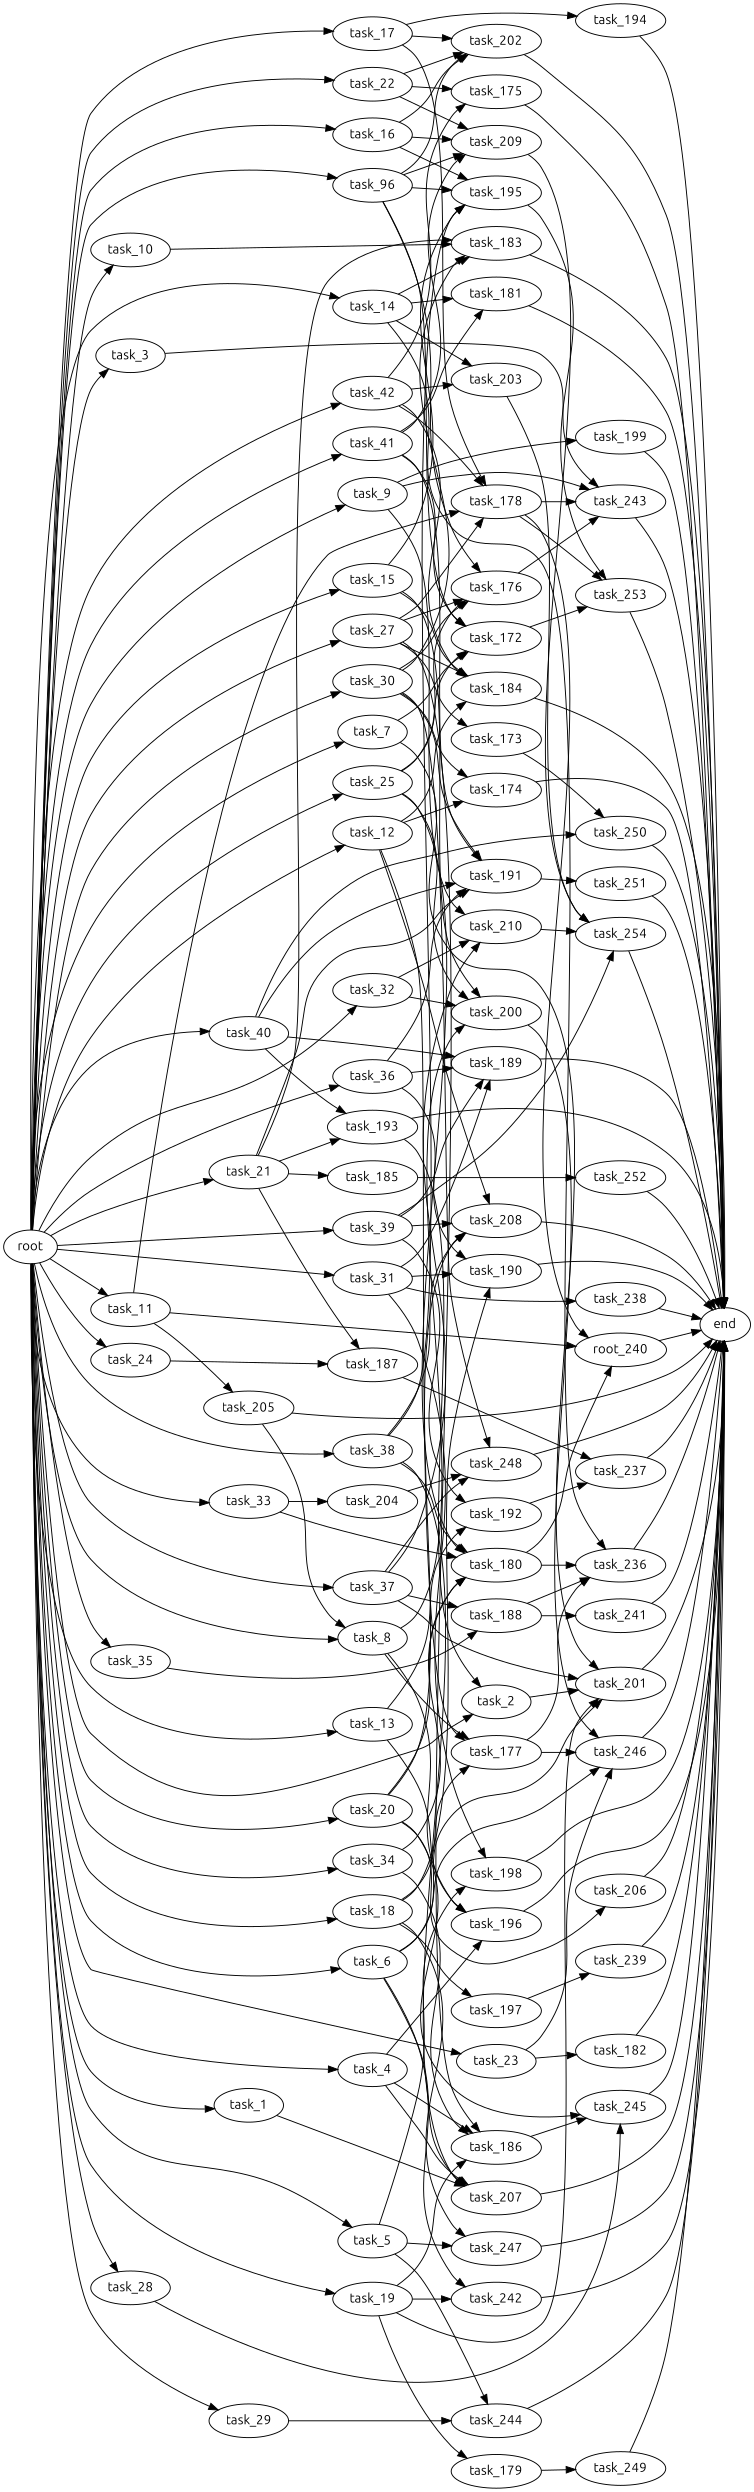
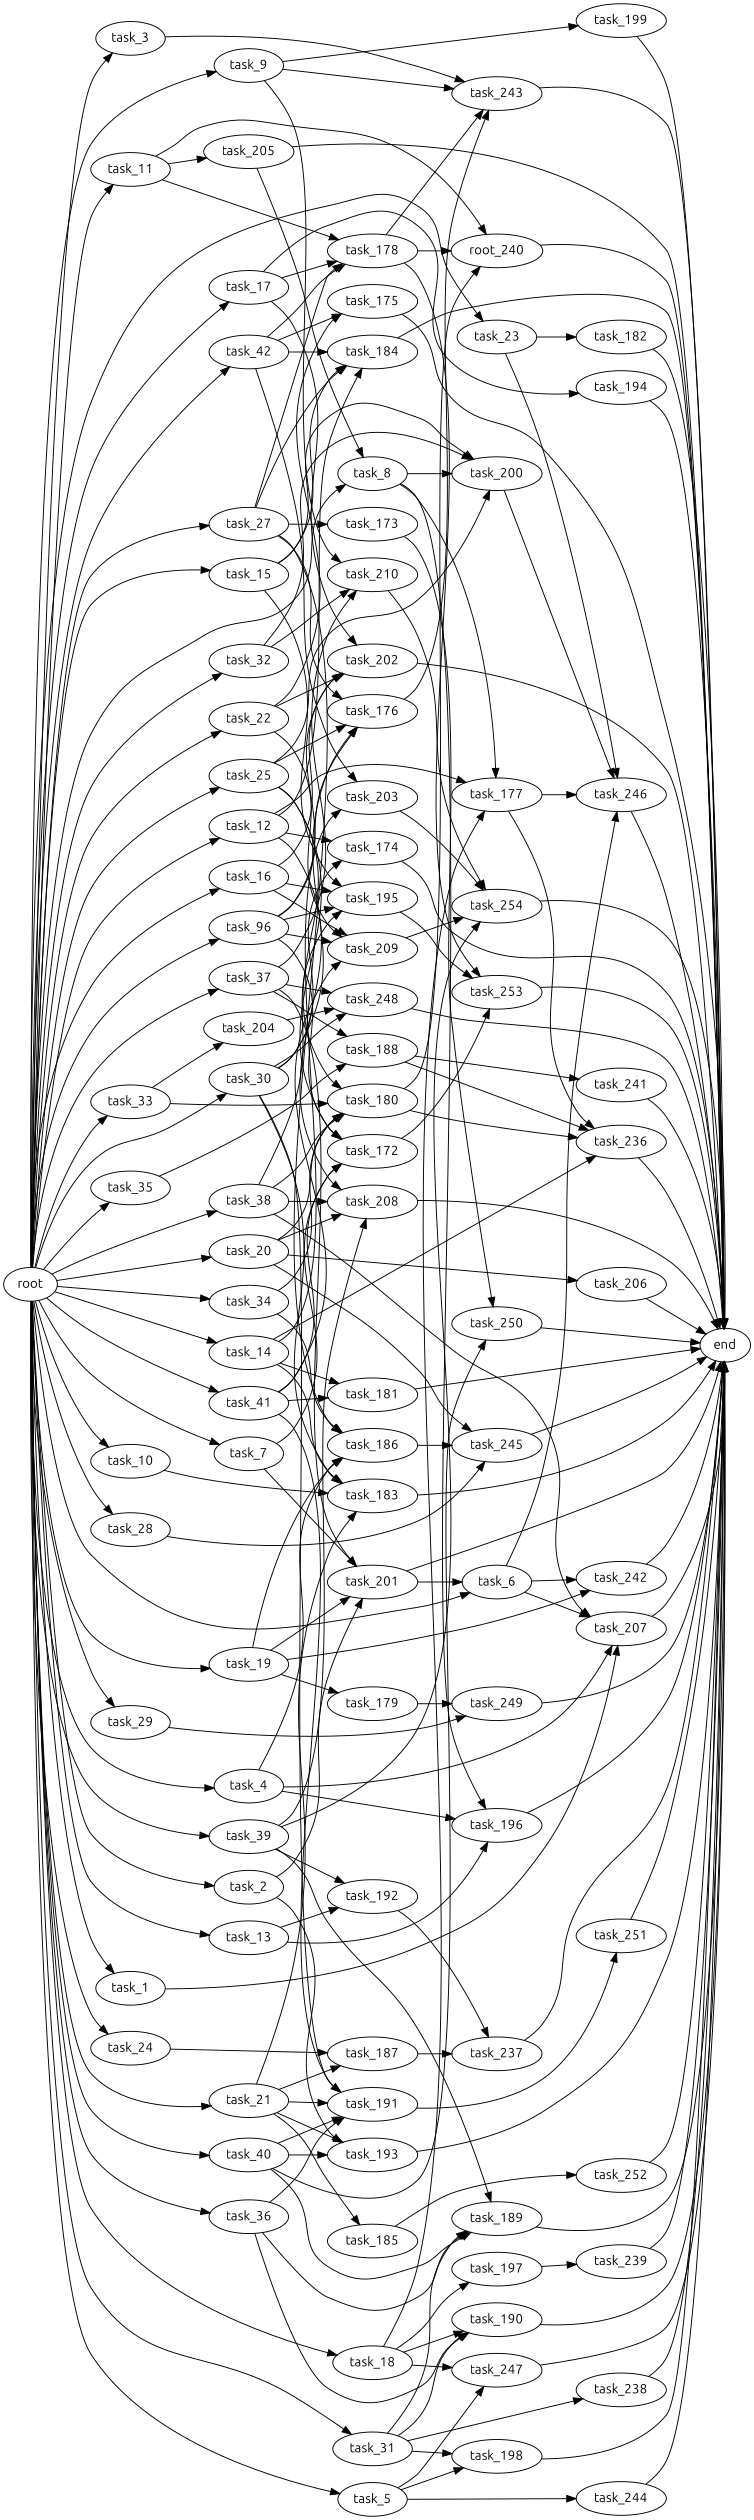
edge "task_193" -> "task_2": reversed
edge "task_6" -> "task_201": reversed
edge "task_29" -> "task_244": now "task_29" -> "task_249"
